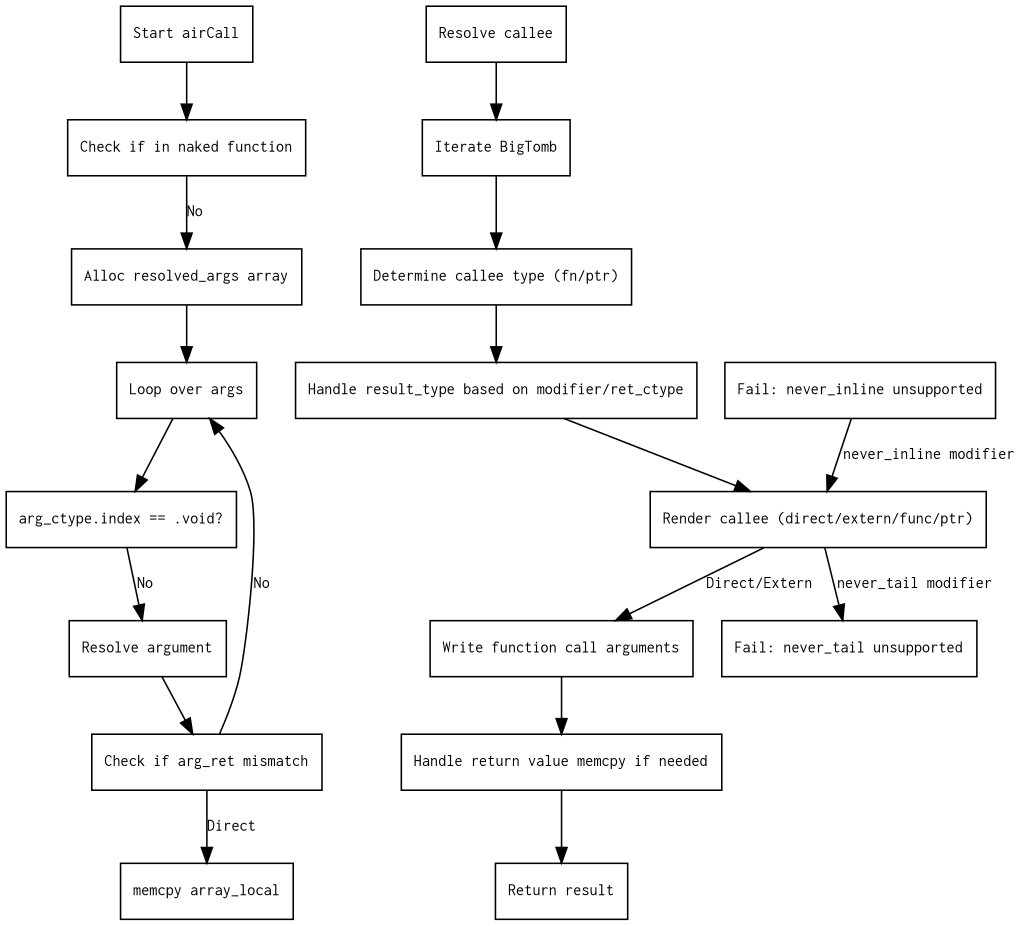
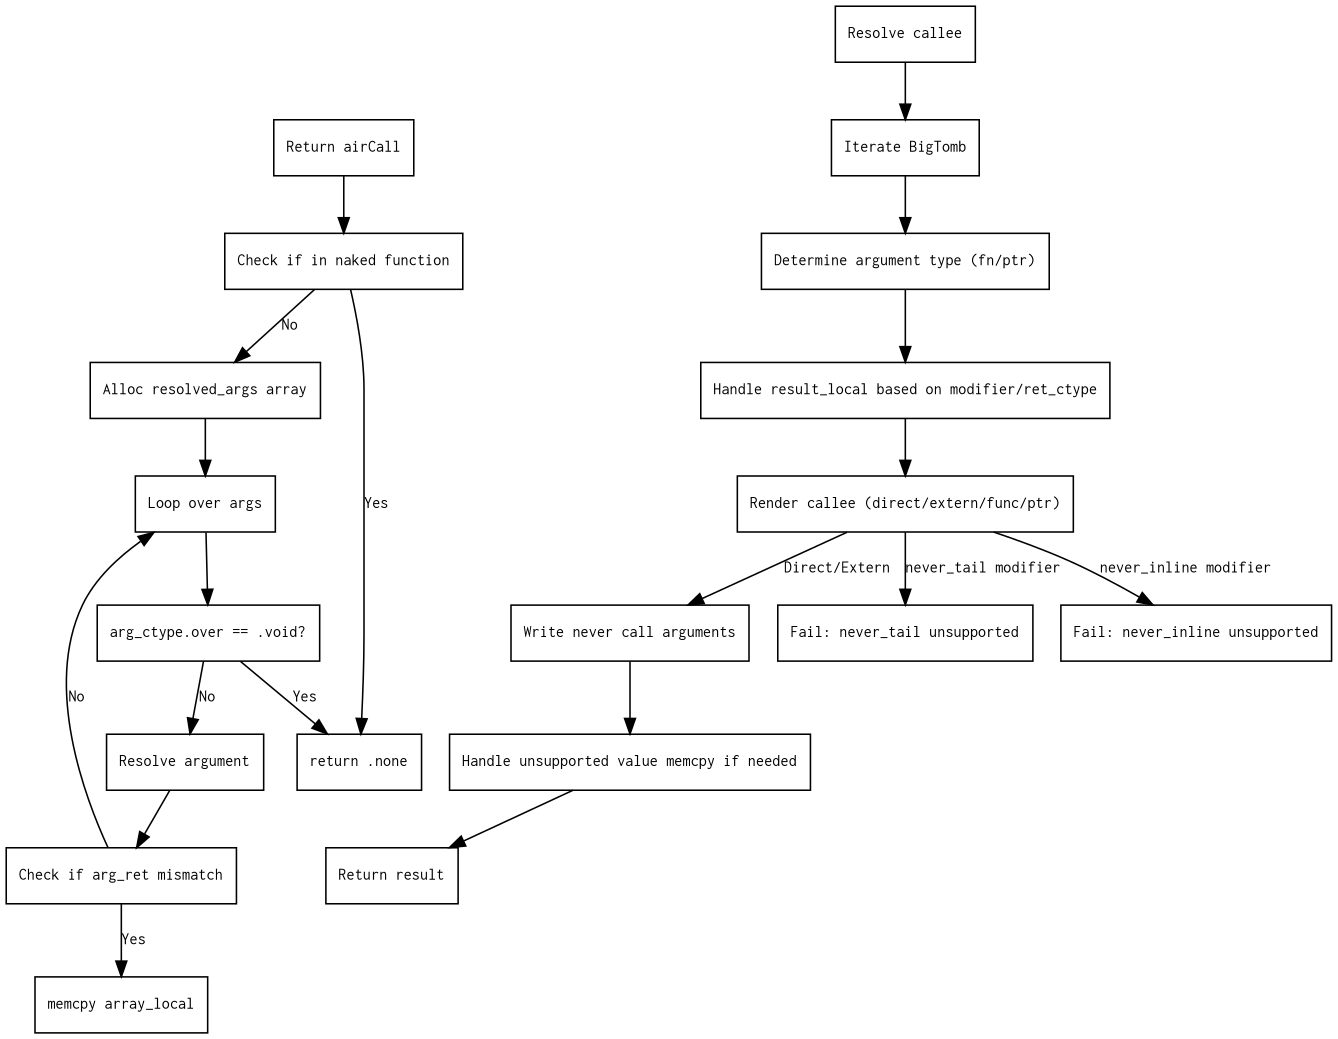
node "Start airCall": label "Start airCall" -> "Return airCall"
node "Determine callee type (fn/ptr)": label "Determine callee type (fn/ptr)" -> "Determine argument type (fn/ptr)"
node "Handle result_type based on modifier/ret_ctype": label "Handle result_type based on modifier/ret_ctype" -> "Handle result_local based on modifier/ret_ctype"
edge "Fail: never_inline unsupported" -> "Render callee (direct/extern/func/ptr)": reversed
node "arg_ctype.index == .void?": label "arg_ctype.index == .void?" -> "arg_ctype.over == .void?"
node "Write function call arguments": label "Write function call arguments" -> "Write never call arguments"
node "return .none": added
node "Handle return value memcpy if needed": label "Handle return value memcpy if needed" -> "Handle unsupported value memcpy if needed"
edge "Check if arg_ret mismatch" -> "memcpy array_local": label "Direct" -> "Yes"
